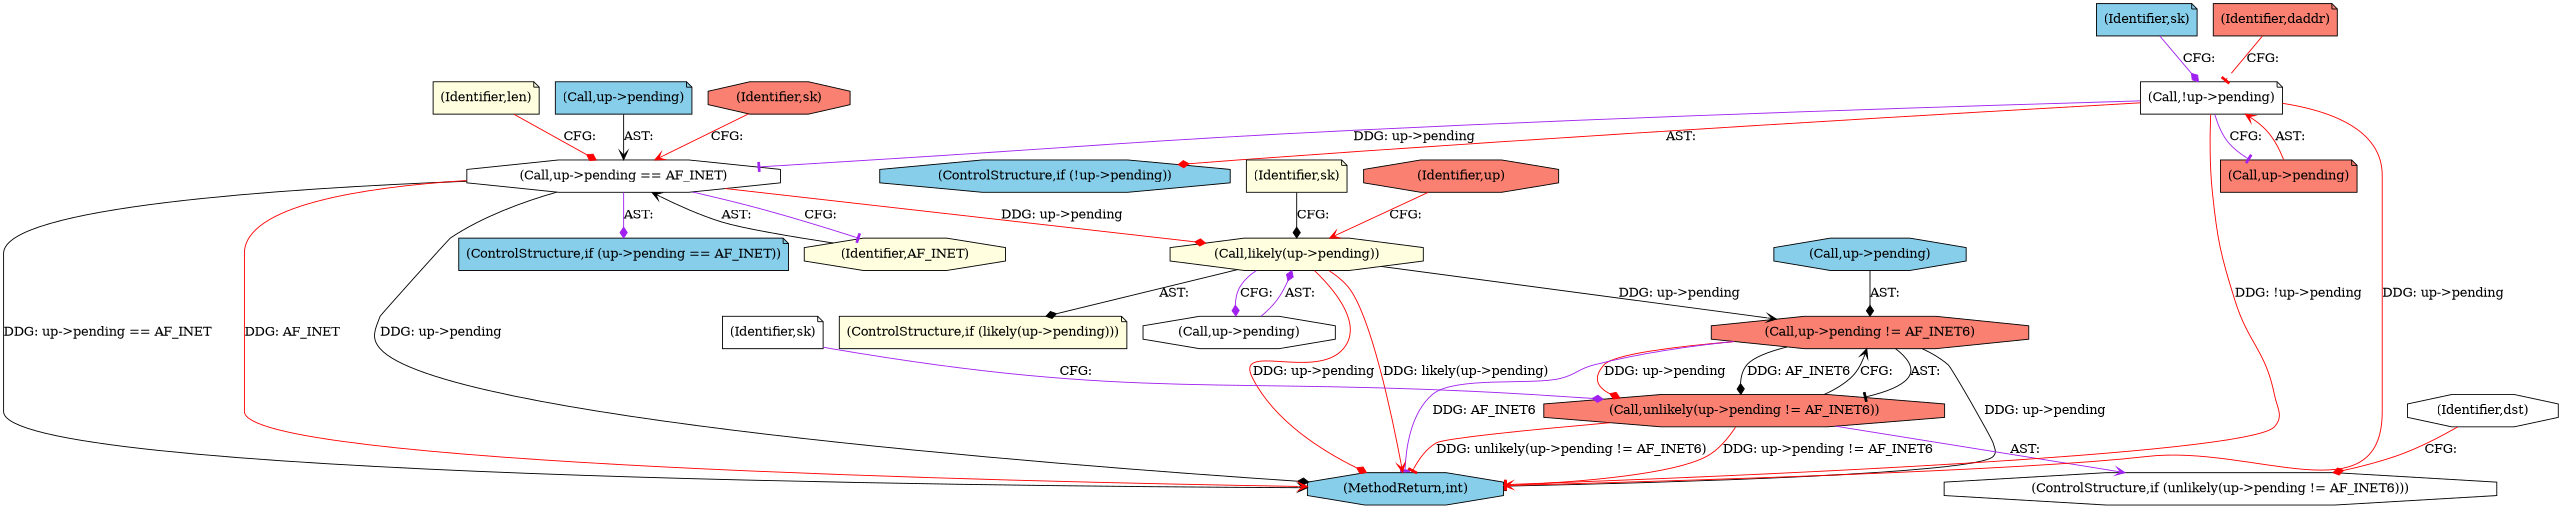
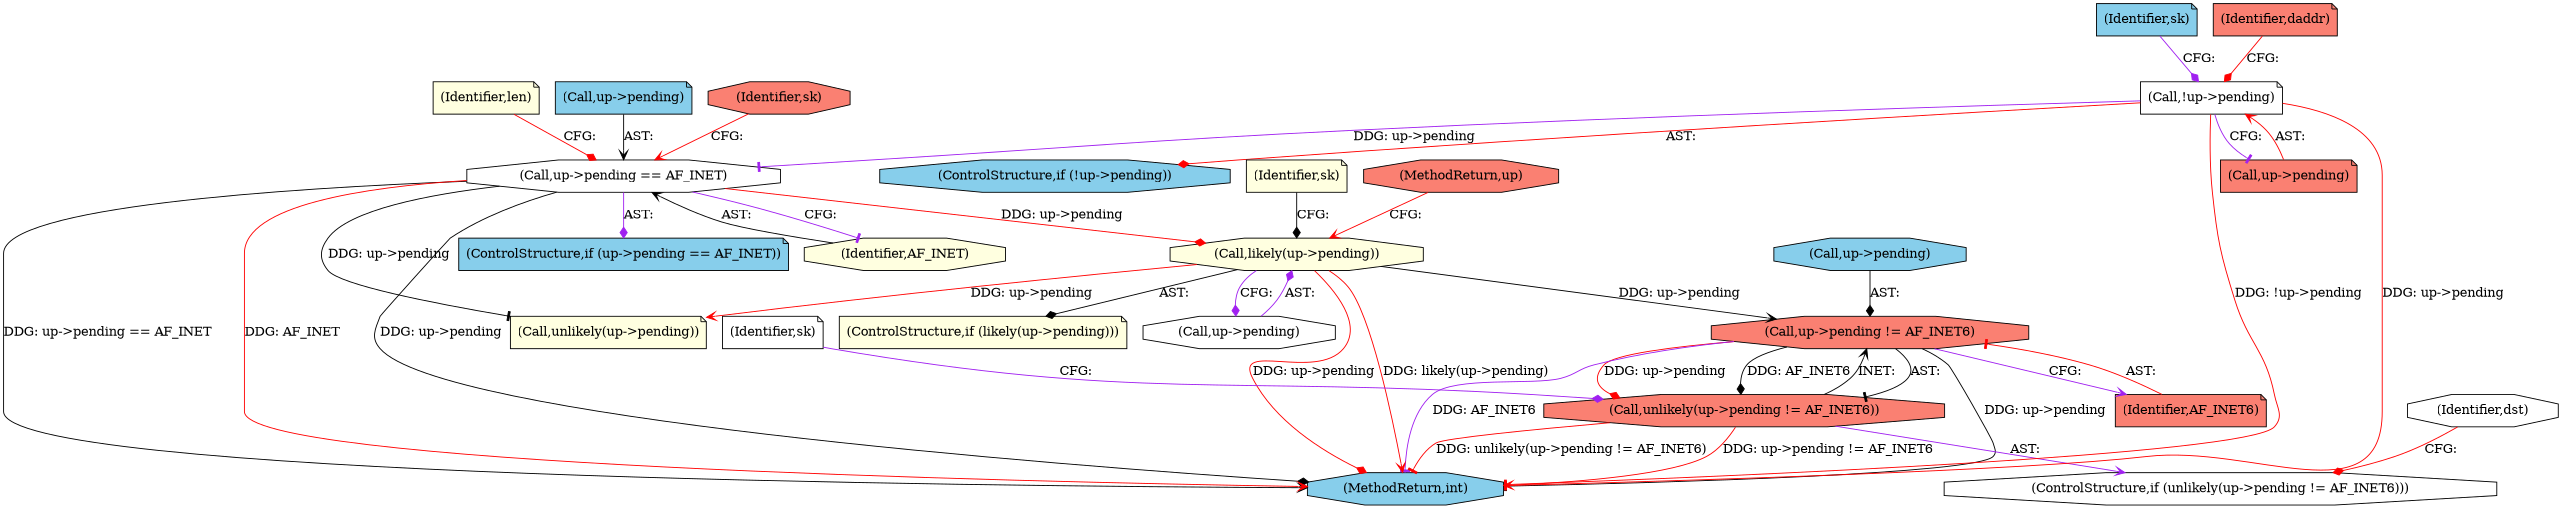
edge "(Identifier,daddr)" -> "(Call,!up->pending)": arrowhead tee -> diamond
node "(Identifier,up)": label "(Identifier,up)" -> "(MethodReturn,up)"
node "(Call,unlikely(up->pending))": added
edge "(Call,unlikely(up->pending != AF_INET6))" -> "(Call,up->pending != AF_INET6)": label "CFG: " -> "INET: "
node "(Identifier,AF_INET6)": added
